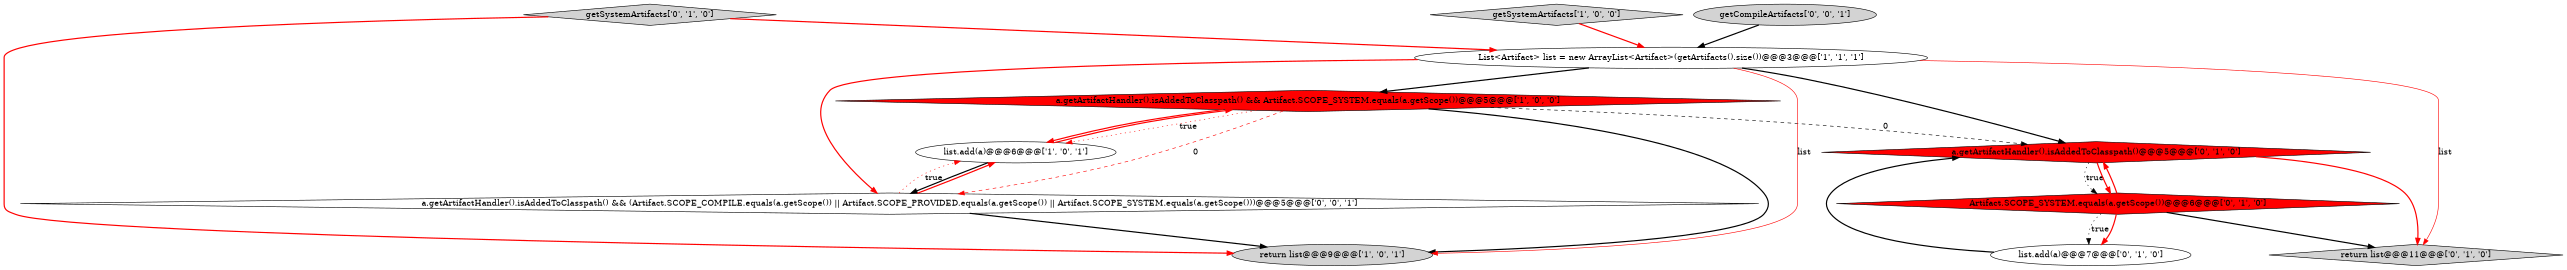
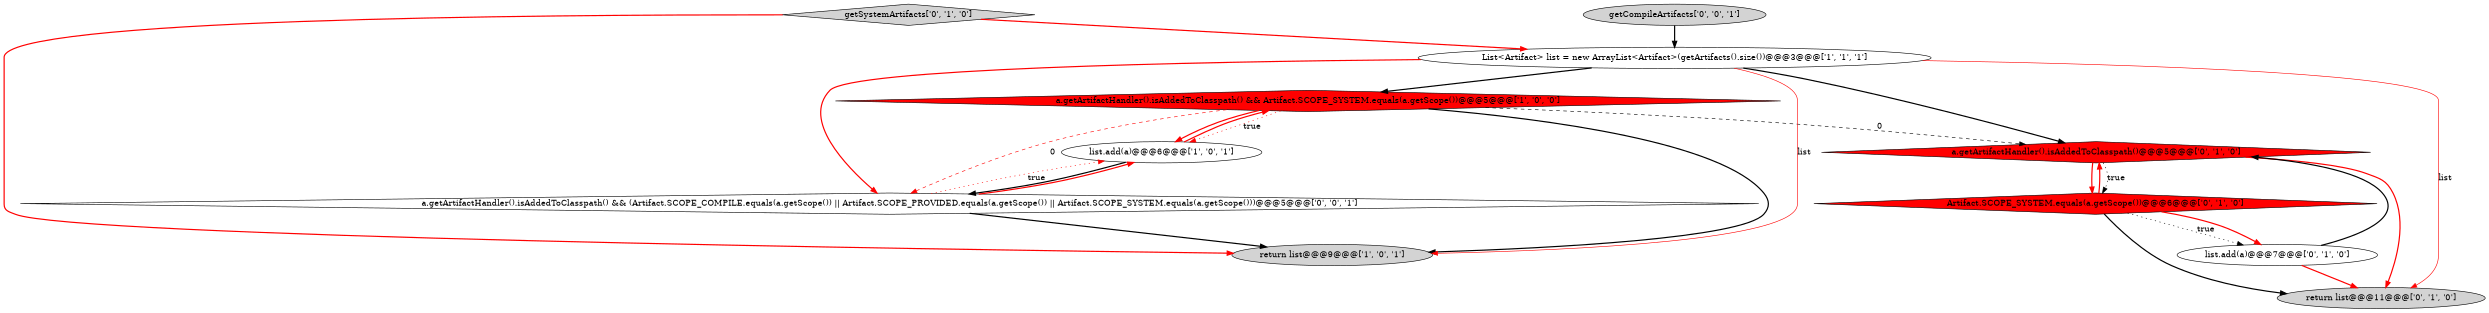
node "getSystemArtifacts['1', '0', '0']": removed
node "return list@@@11@@@['0', '1', '0']": shape diamond -> ellipse
edge "list.add(a)@@@7@@@['0', '1', '0']" -> "return list@@@11@@@['0', '1', '0']": added
